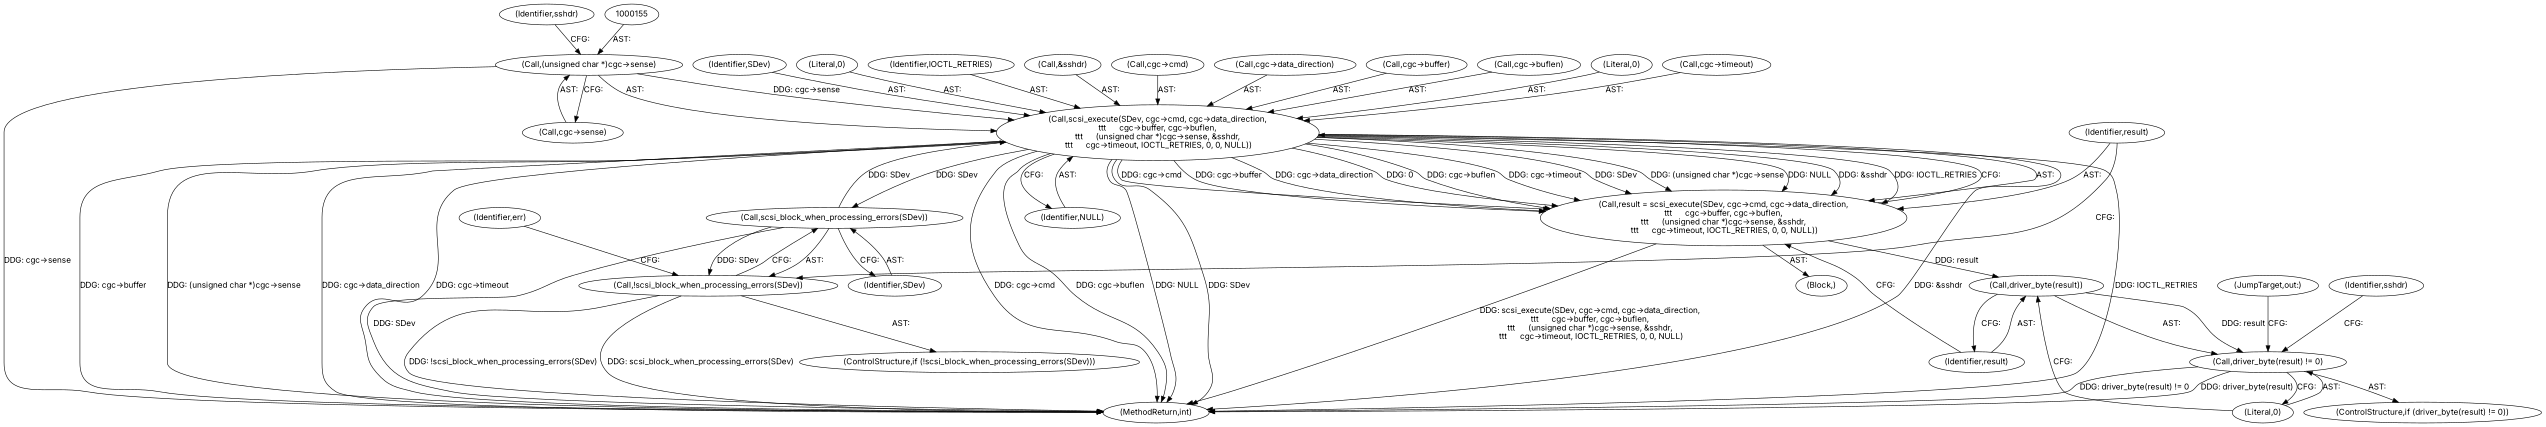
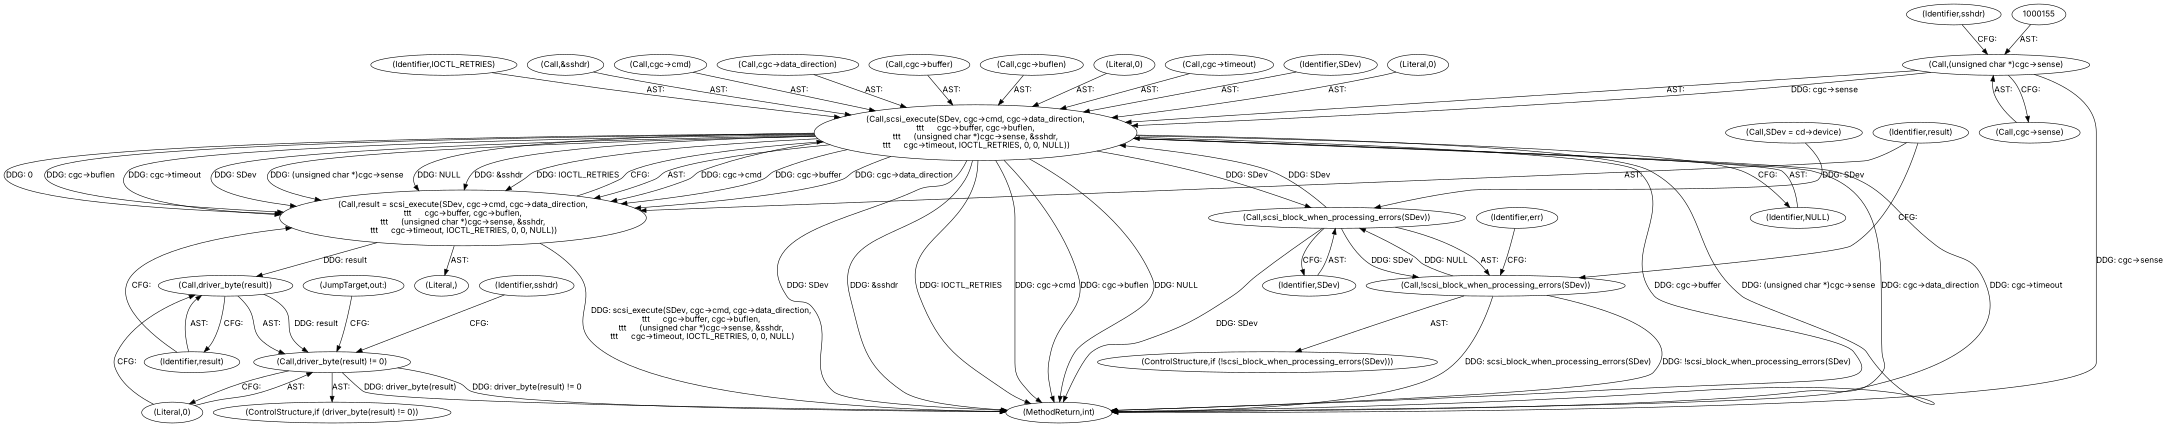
node "(Call,SDev = cd->device)": added
edge "(Call,!scsi_block_when_processing_errors(SDev))" -> "(Call,scsi_block_when_processing_errors(SDev))": label "CFG: " -> "DDG: NULL"
node "(Block,)": label "(Block,)" -> "(Literal,)"
